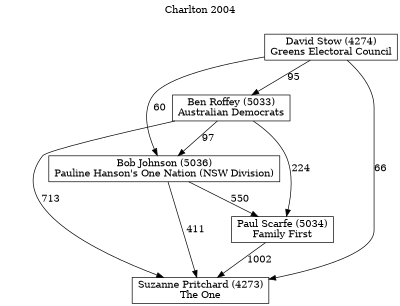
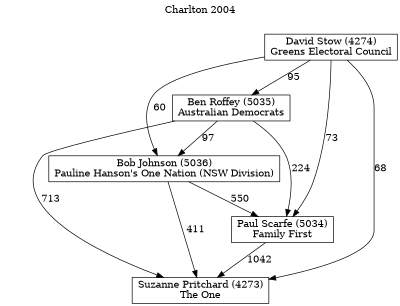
node "Ben Roffey (5033) Australian Democrats": label "Ben Roffey (5033) Australian Democrats" -> "Ben Roffey (5035) Australian Democrats"
edge "David Stow (4274) Greens Electoral Council" -> "Paul Scarfe (5034) Family First": added, label "73"
edge "David Stow (4274) Greens Electoral Council" -> "Suzanne Pritchard (4273) The One": label "66" -> "68"
edge "Paul Scarfe (5034) Family First" -> "Suzanne Pritchard (4273) The One": label "1002" -> "1042"
